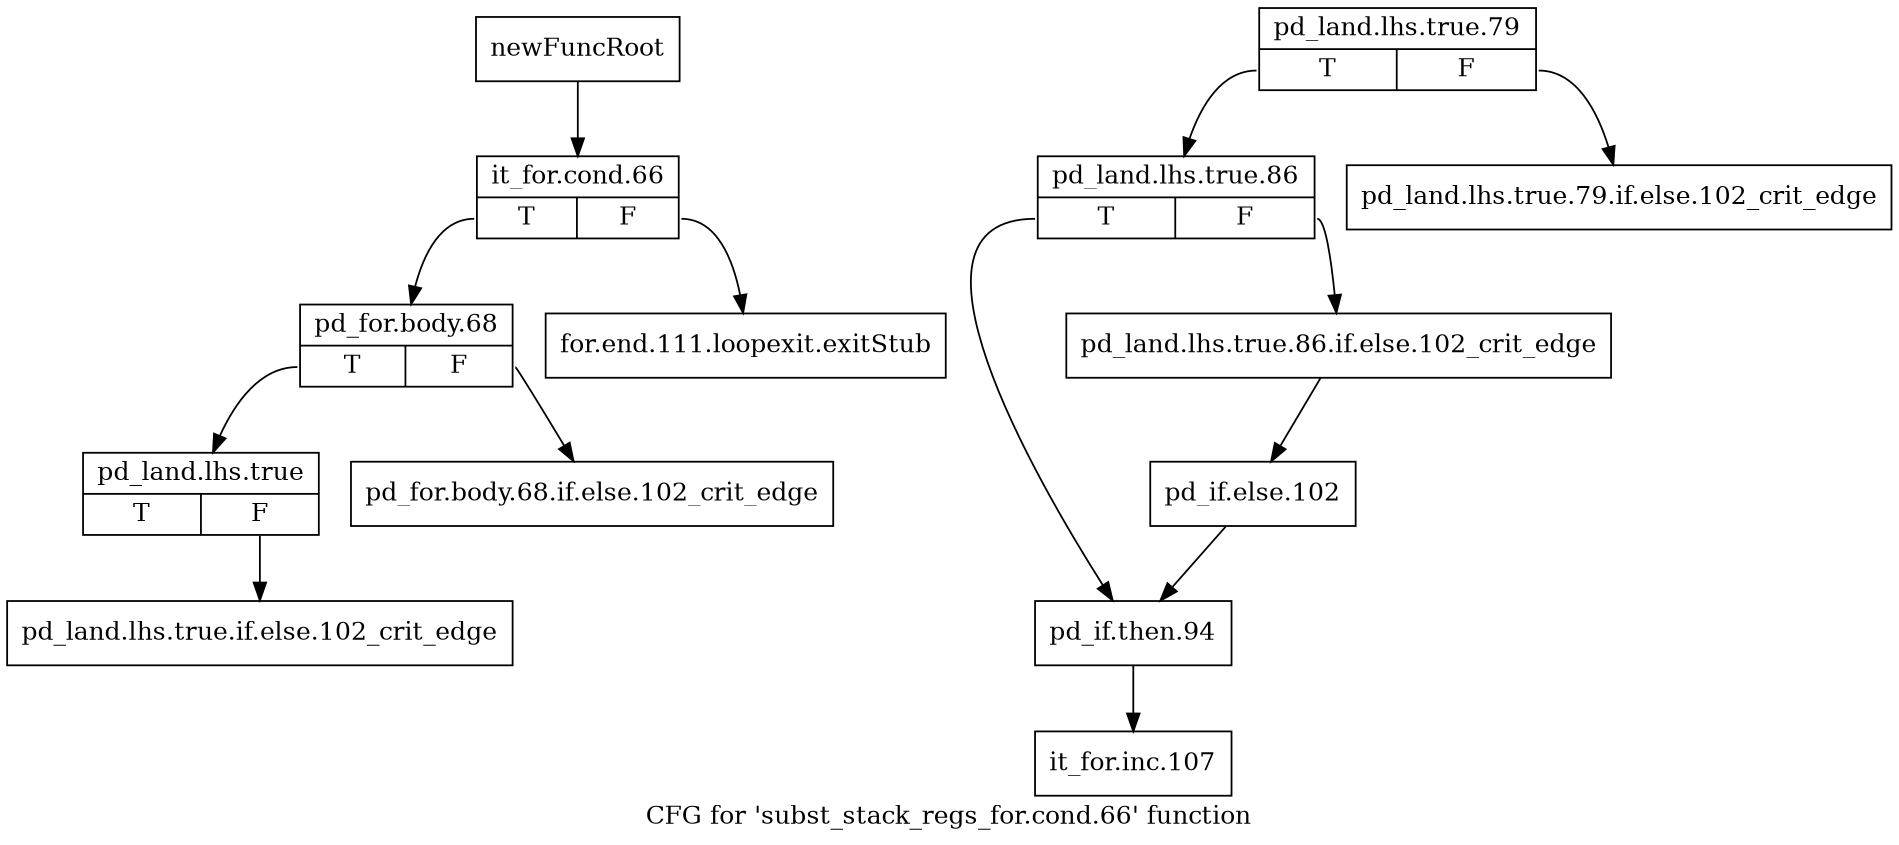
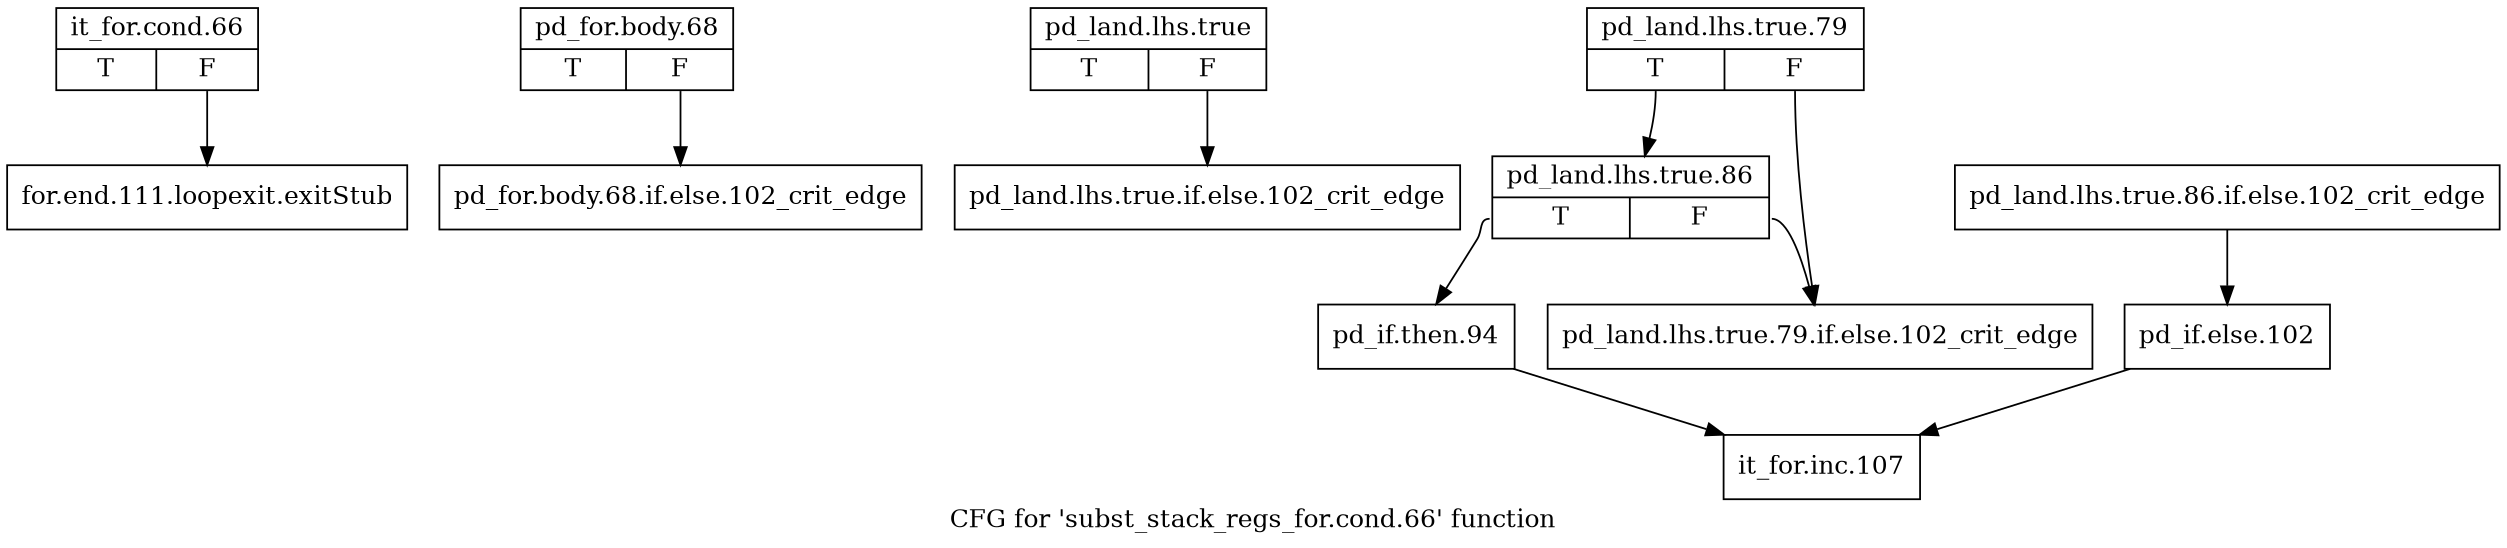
node "newFuncRoot": removed
edge "it_for.cond.66" -> "pd_for.body.68": removed
edge "pd_land.lhs.true.86" -> "pd_land.lhs.true.86.if.else.102_crit_edge": now "pd_land.lhs.true.86" -> "pd_land.lhs.true.79.if.else.102_crit_edge"
edge "pd_for.body.68" -> "pd_land.lhs.true": removed
edge "pd_if.else.102" -> "pd_if.then.94": now "pd_if.else.102" -> "it_for.inc.107"
